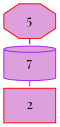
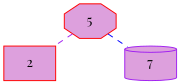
edge "7" -- "2": now "5" -- "2"
